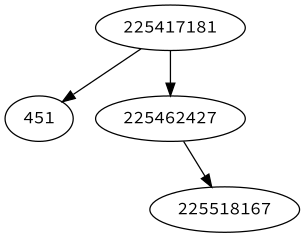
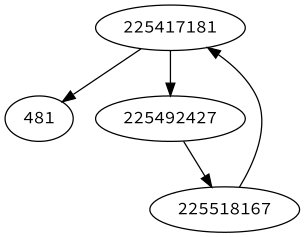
edge "225518167" -> "225417181": added
node "451": label "451" -> "481"
node "225462427": label "225462427" -> "225492427"
